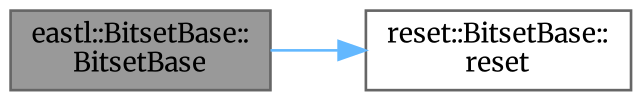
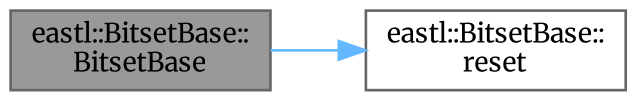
node "reset::BitsetBase:: reset": label "reset::BitsetBase:: reset" -> "eastl::BitsetBase:: reset"
